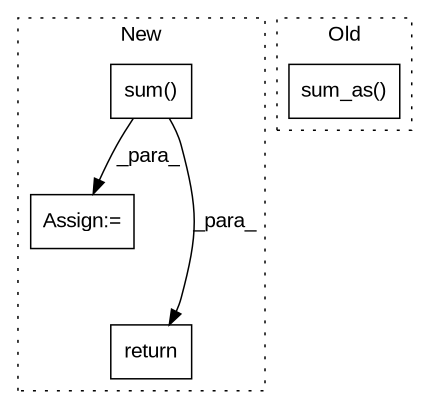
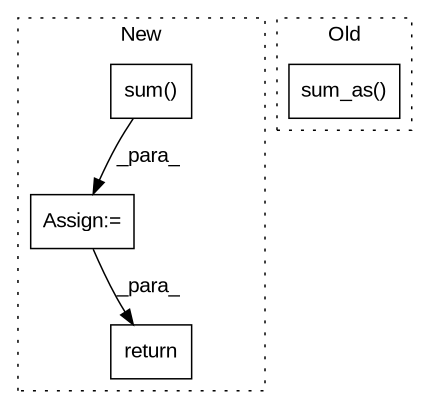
edge "sum()" -> "return": now "Assign:=" -> "return"
